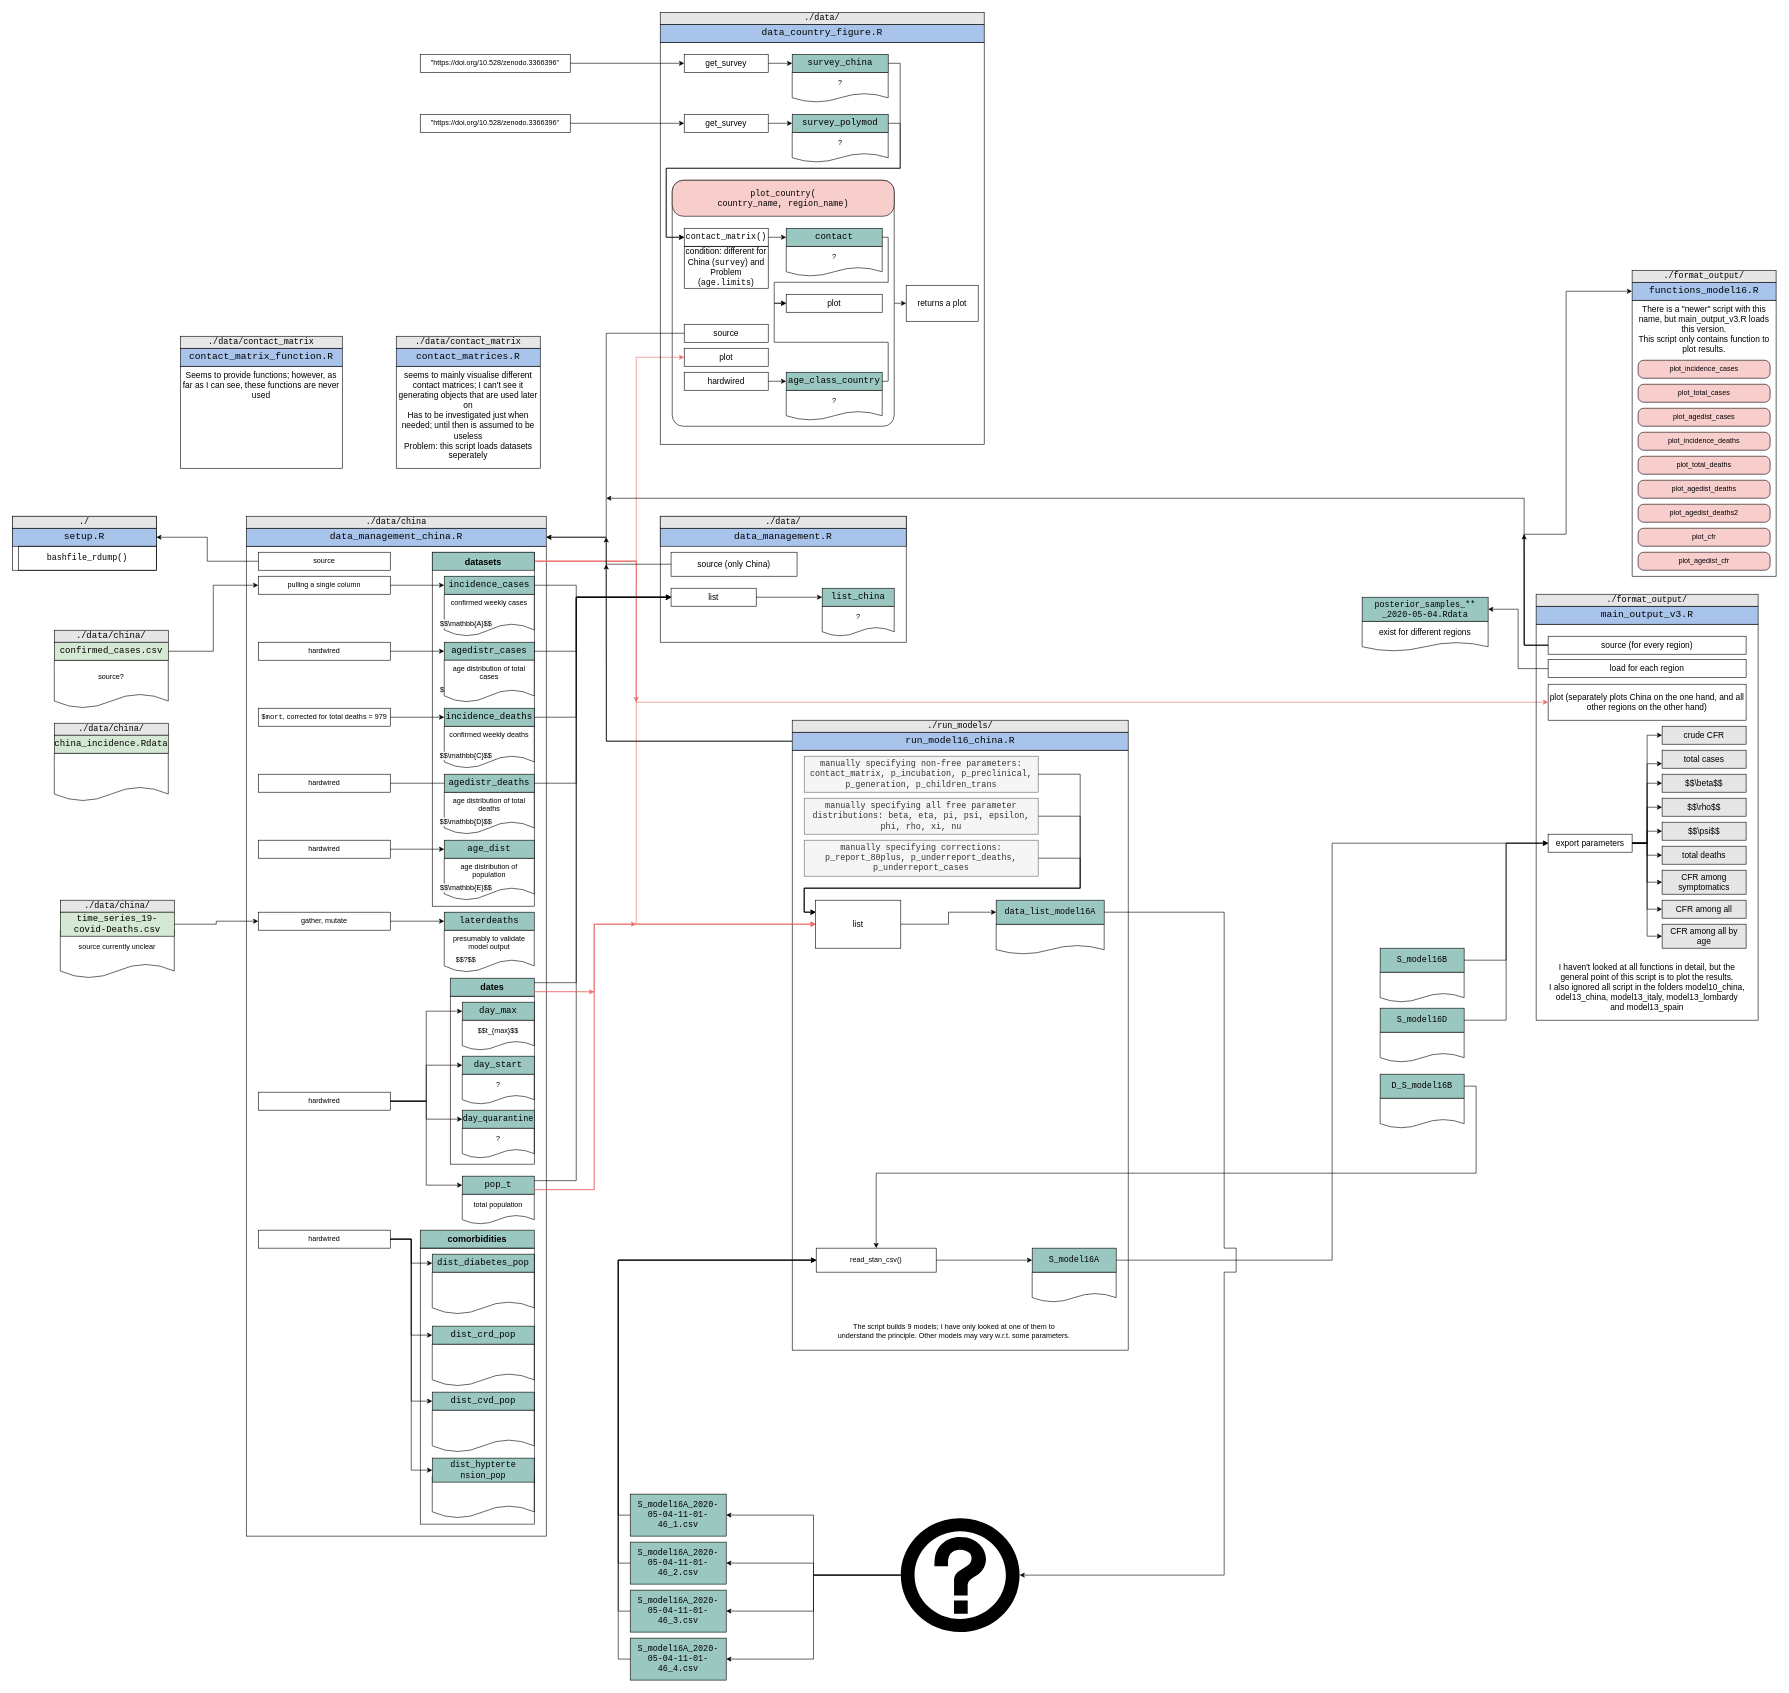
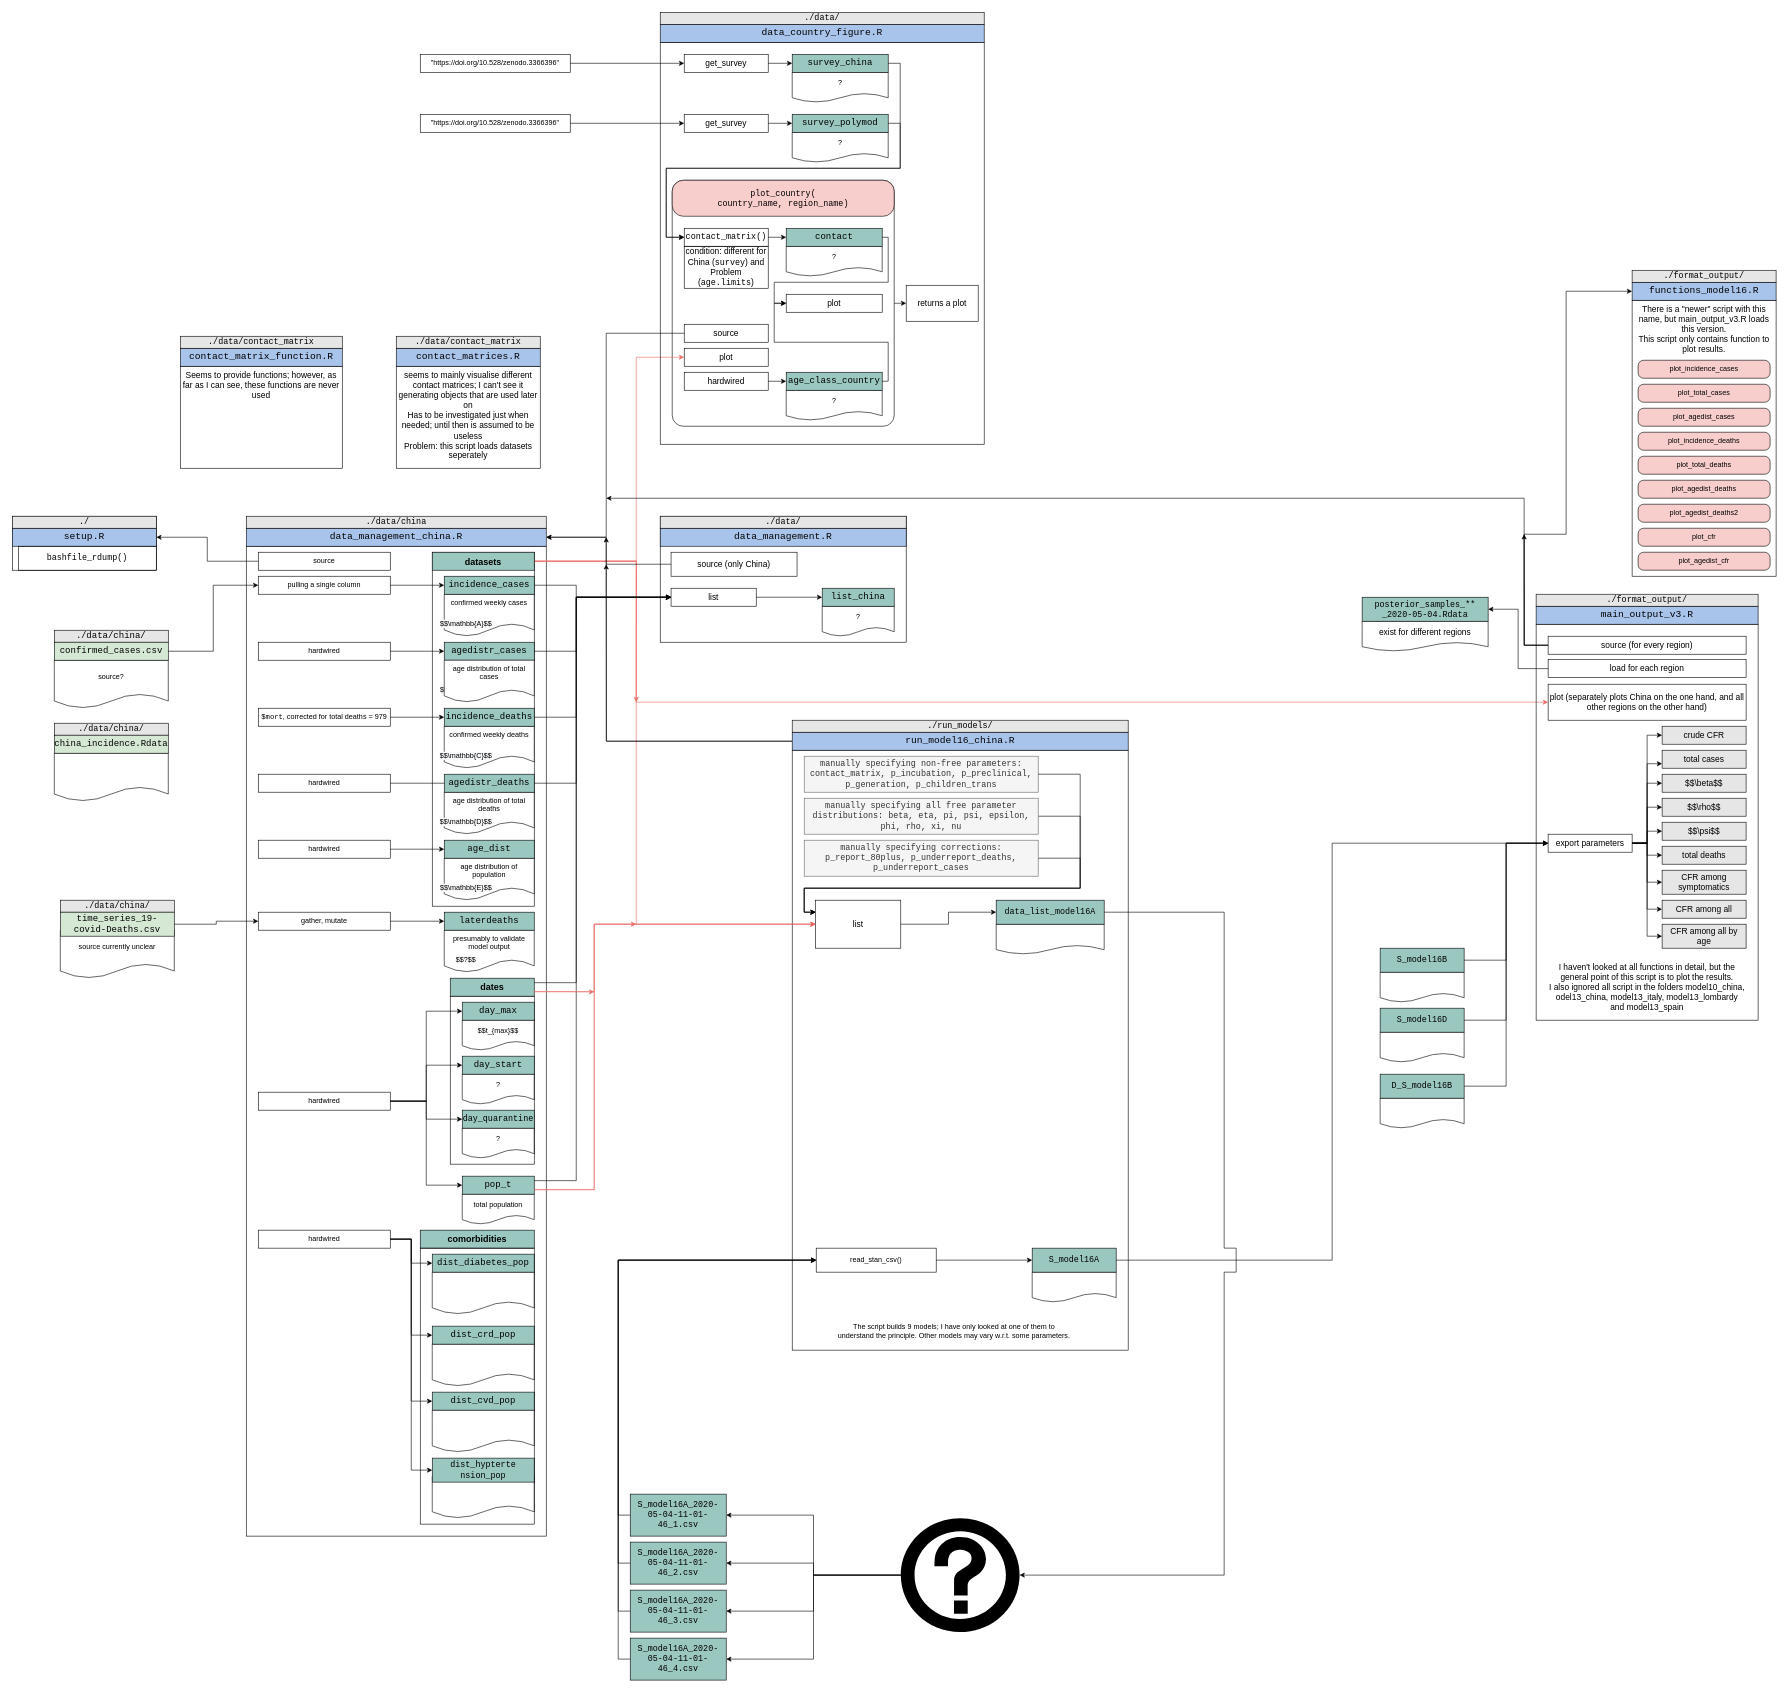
edge "D_S_model16B" -> "read_stan_csv()": now "D_S_model16B" -> "export parameters"
